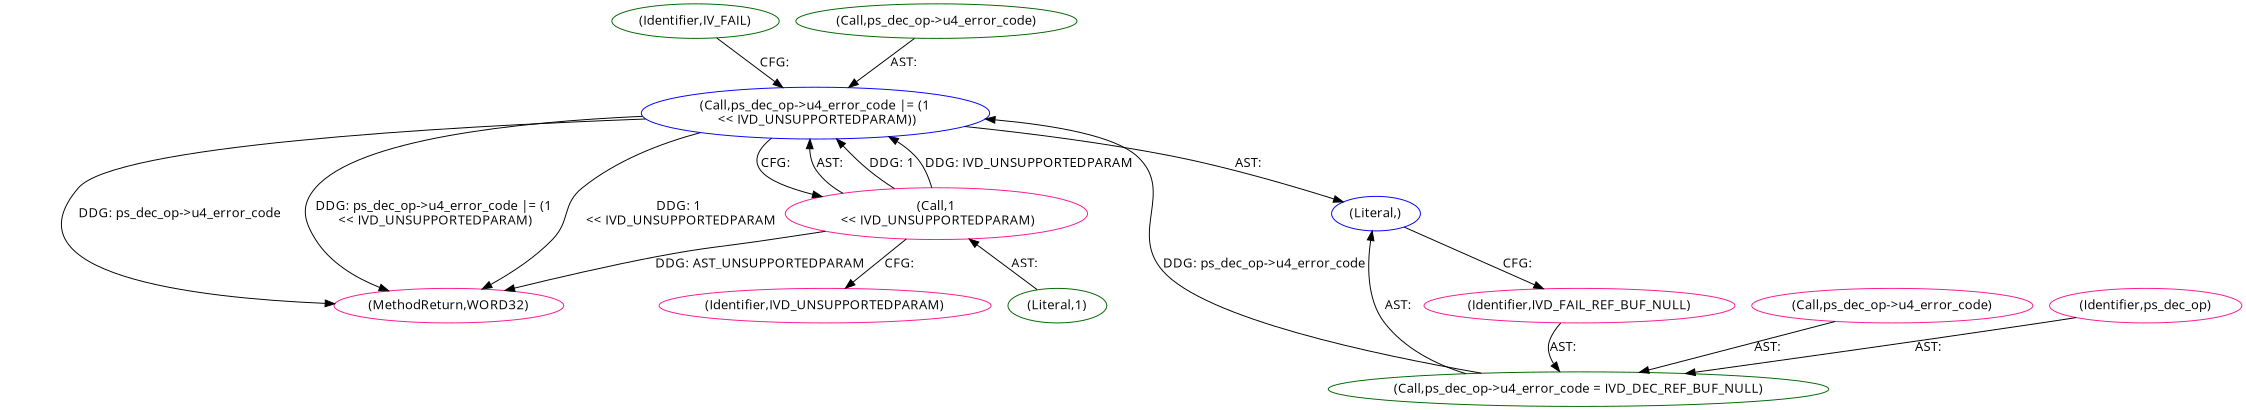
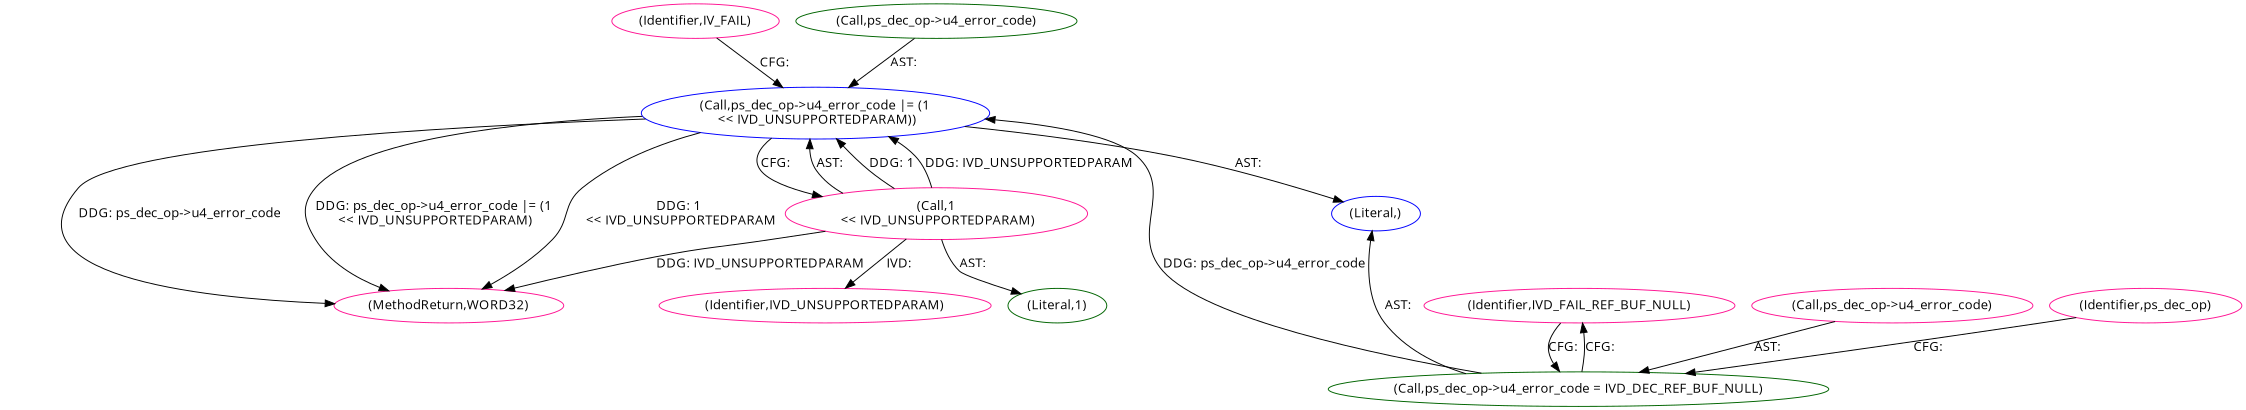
node "(Identifier,IV_FAIL)": color darkgreen -> deeppink
edge "(Literal,)" -> "(Identifier,IVD_FAIL_REF_BUF_NULL)": now "(Call,ps_dec_op->u4_error_code = IVD_DEC_REF_BUF_NULL)" -> "(Identifier,IVD_FAIL_REF_BUF_NULL)"
edge "(Call,1 << IVD_UNSUPPORTEDPARAM)" -> "(MethodReturn,WORD32)": label "DDG: AST_UNSUPPORTEDPARAM" -> "DDG: IVD_UNSUPPORTEDPARAM"
edge "(Call,1 << IVD_UNSUPPORTEDPARAM)" -> "(Identifier,IVD_UNSUPPORTEDPARAM)": label "CFG: " -> "IVD: "
edge "(Literal,1)" -> "(Call,1 << IVD_UNSUPPORTEDPARAM)": reversed
edge "(Identifier,IVD_FAIL_REF_BUF_NULL)" -> "(Call,ps_dec_op->u4_error_code = IVD_DEC_REF_BUF_NULL)": label "AST: " -> "CFG: "
edge "(Identifier,ps_dec_op)" -> "(Call,ps_dec_op->u4_error_code = IVD_DEC_REF_BUF_NULL)": label "AST: " -> "CFG: "
